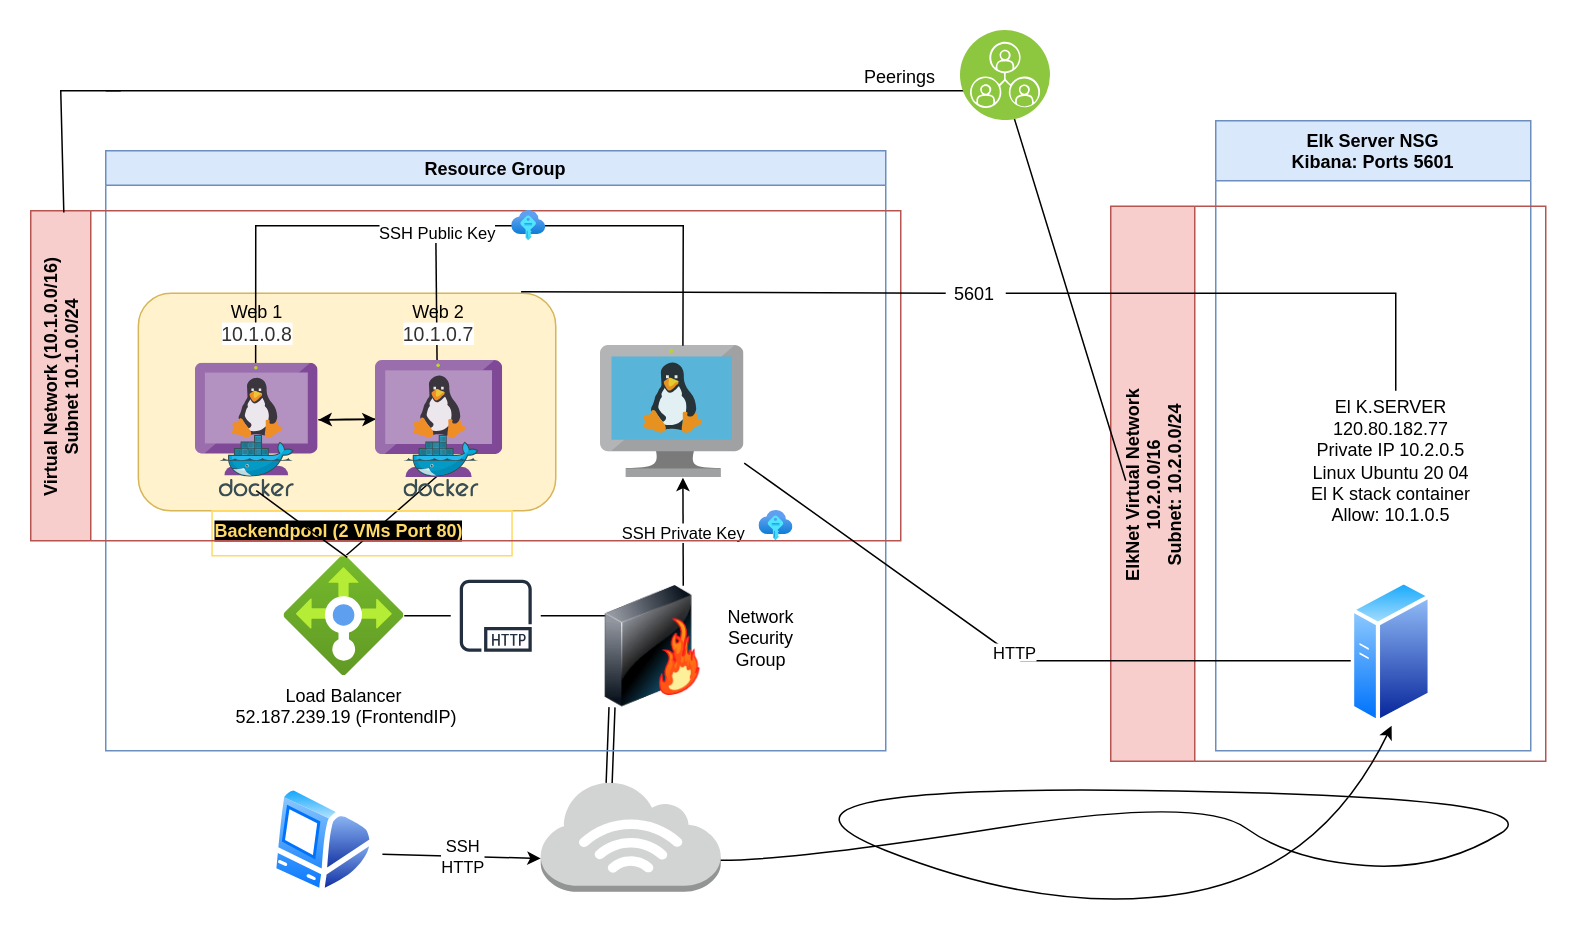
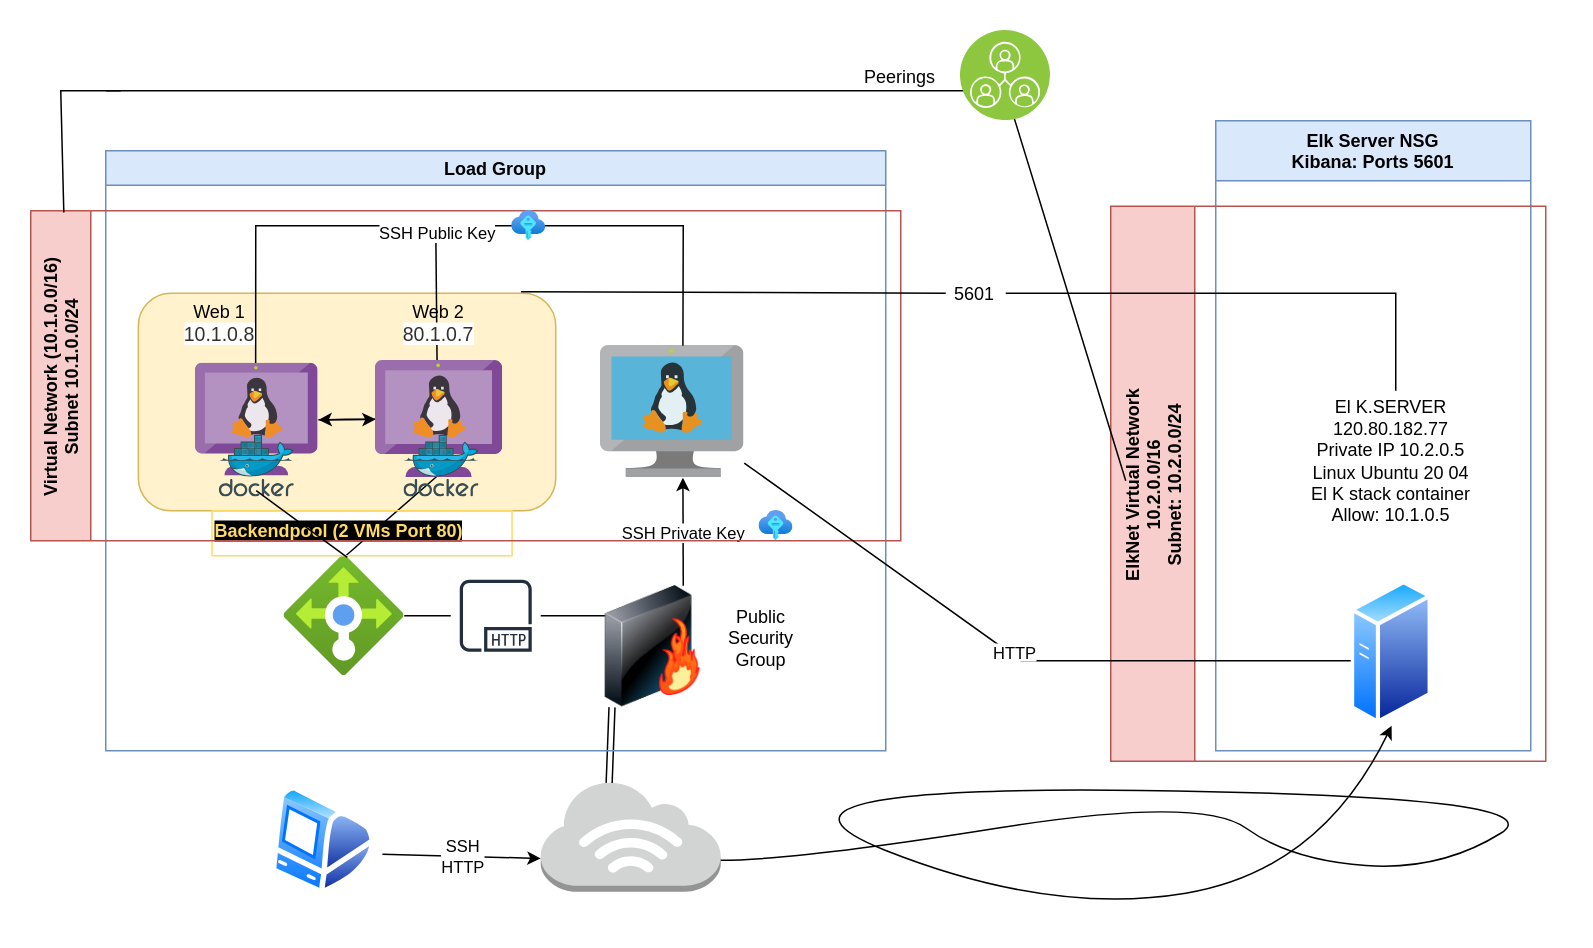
node "Resource Group": label "Resource Group" -> "Load Group"
node "Web 110.1.0.8": moved (257, 323) -> (220, 323)
node "Web 210.1.0.7": label "Web 210.1.0.7" -> "Web 280.1.0.7"
node "Network Security Group": label "Network Security Group" -> "Public Security Group"
node "Load Balancer 52.187.239.19 (FrontendIP)": removed
